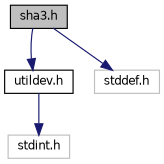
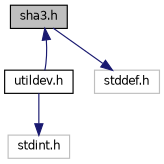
edge "sha3.h" -> "utildev.h": reversed
